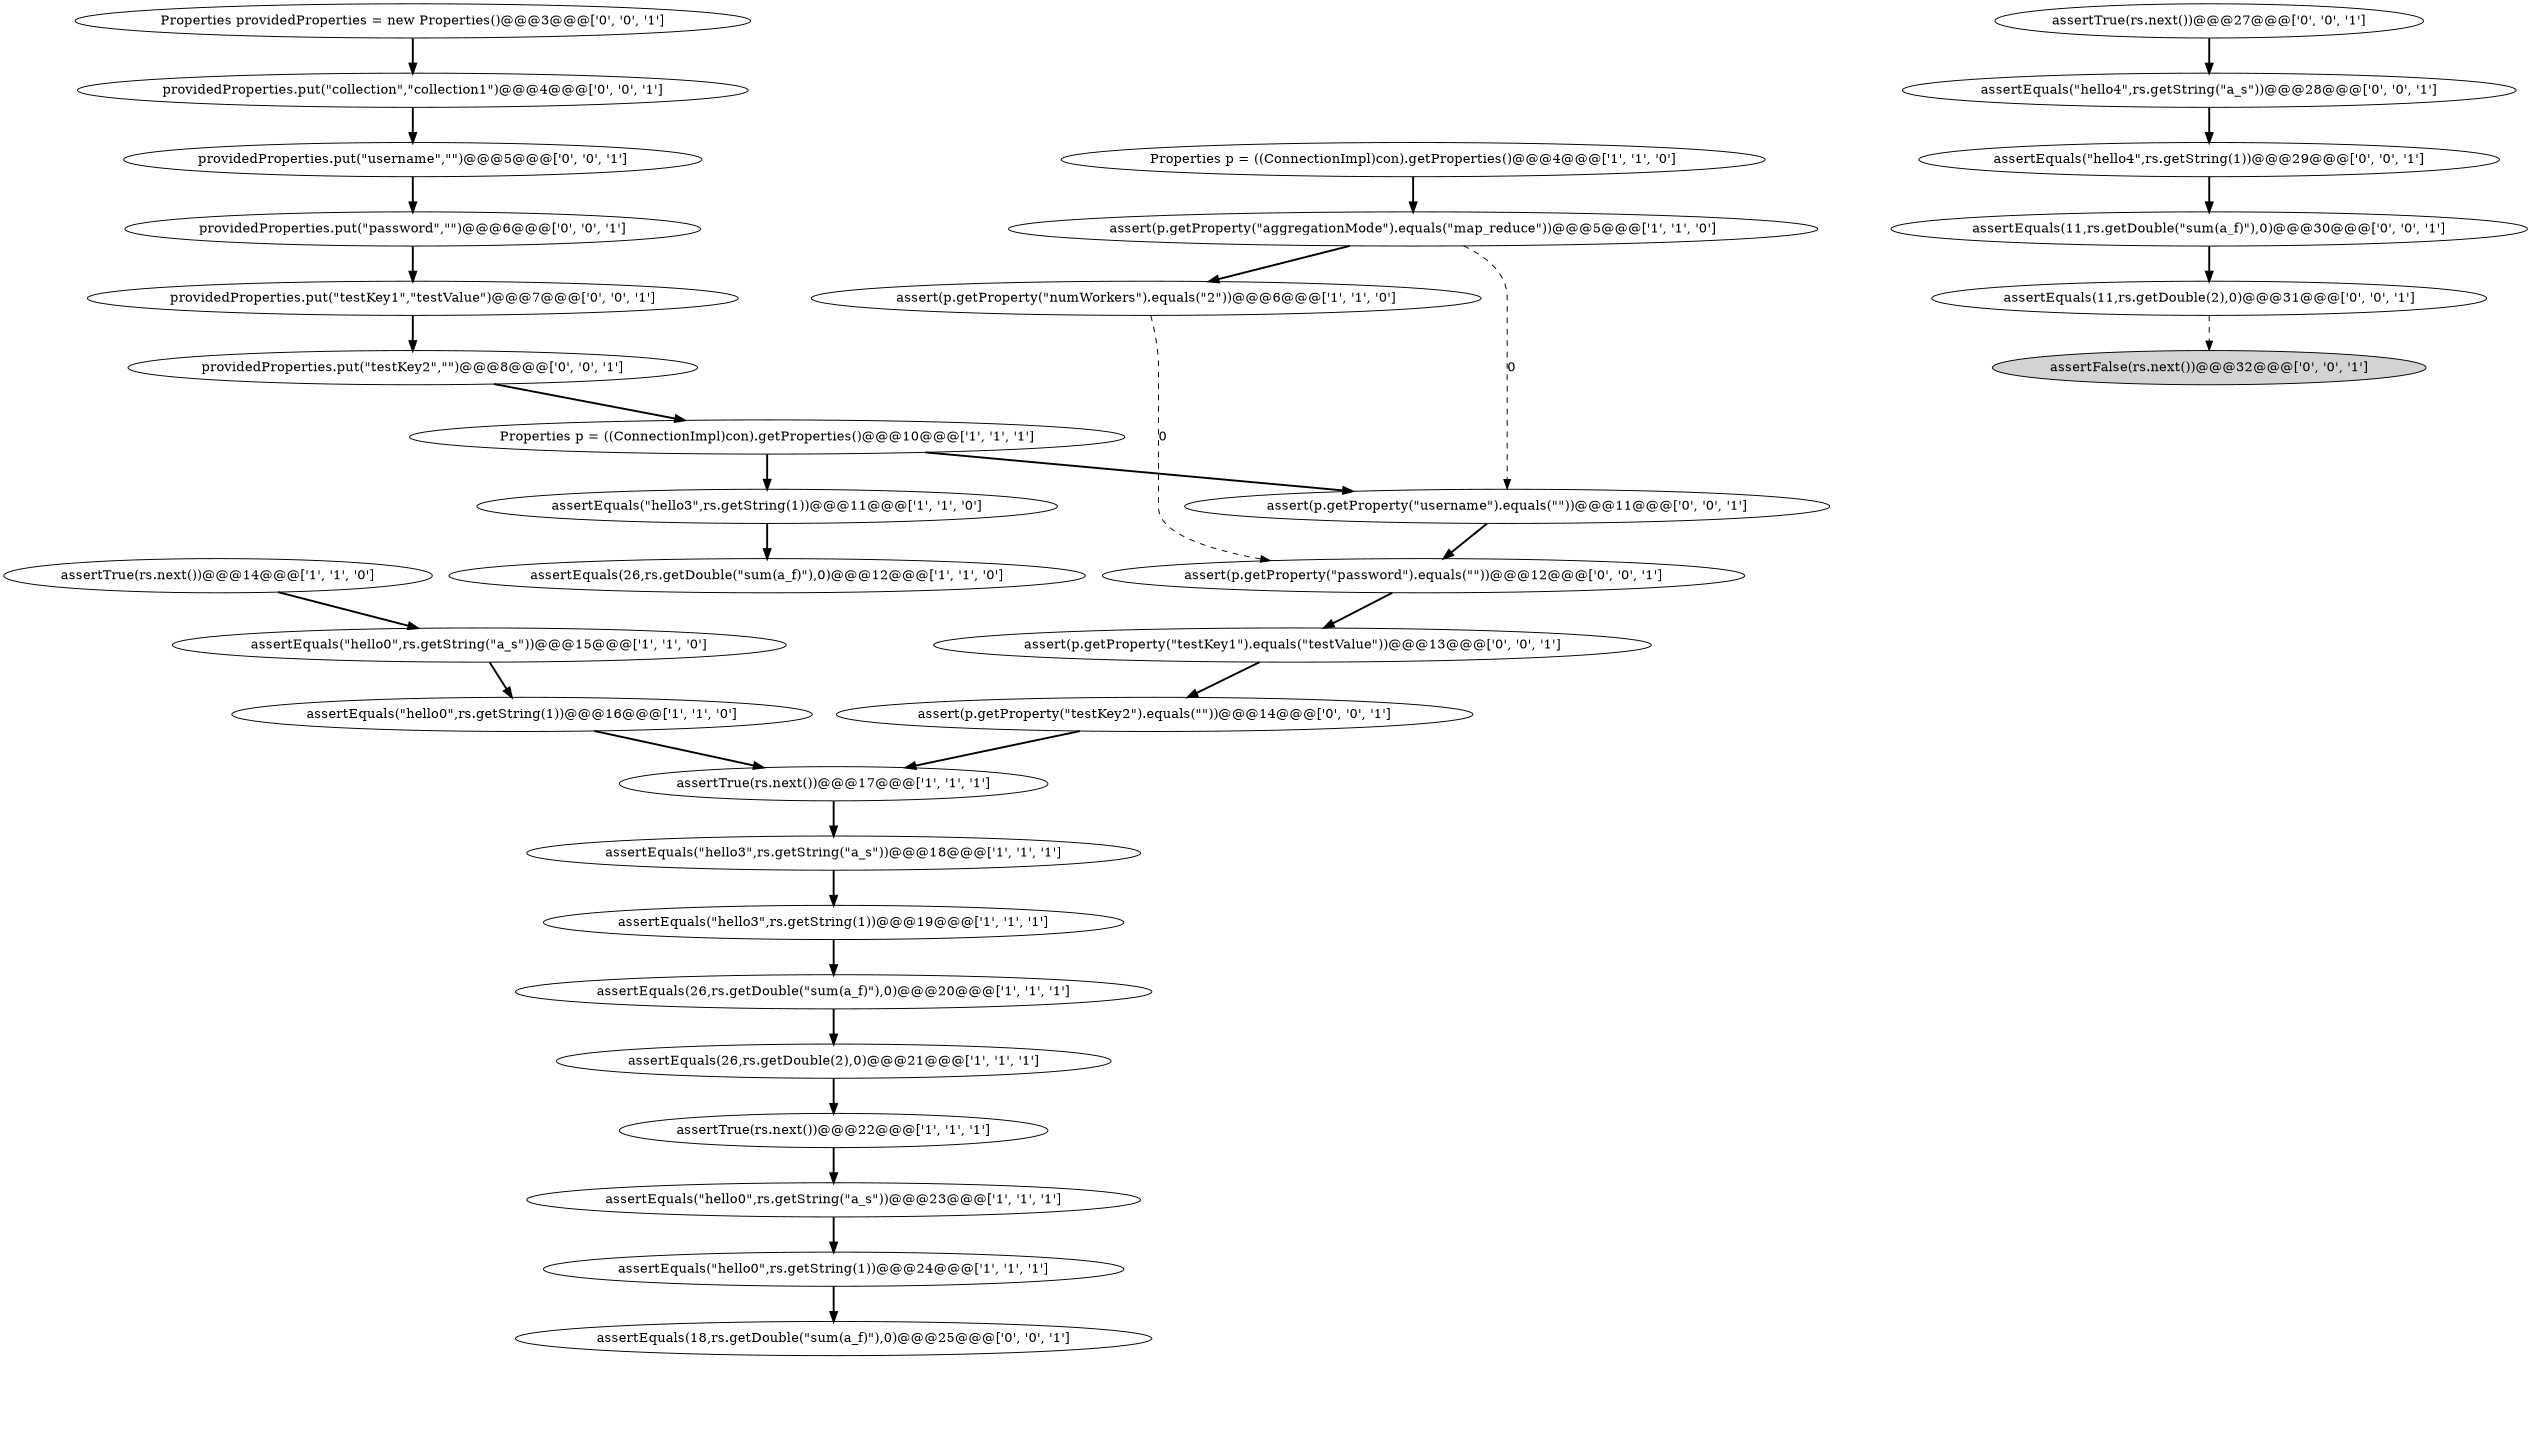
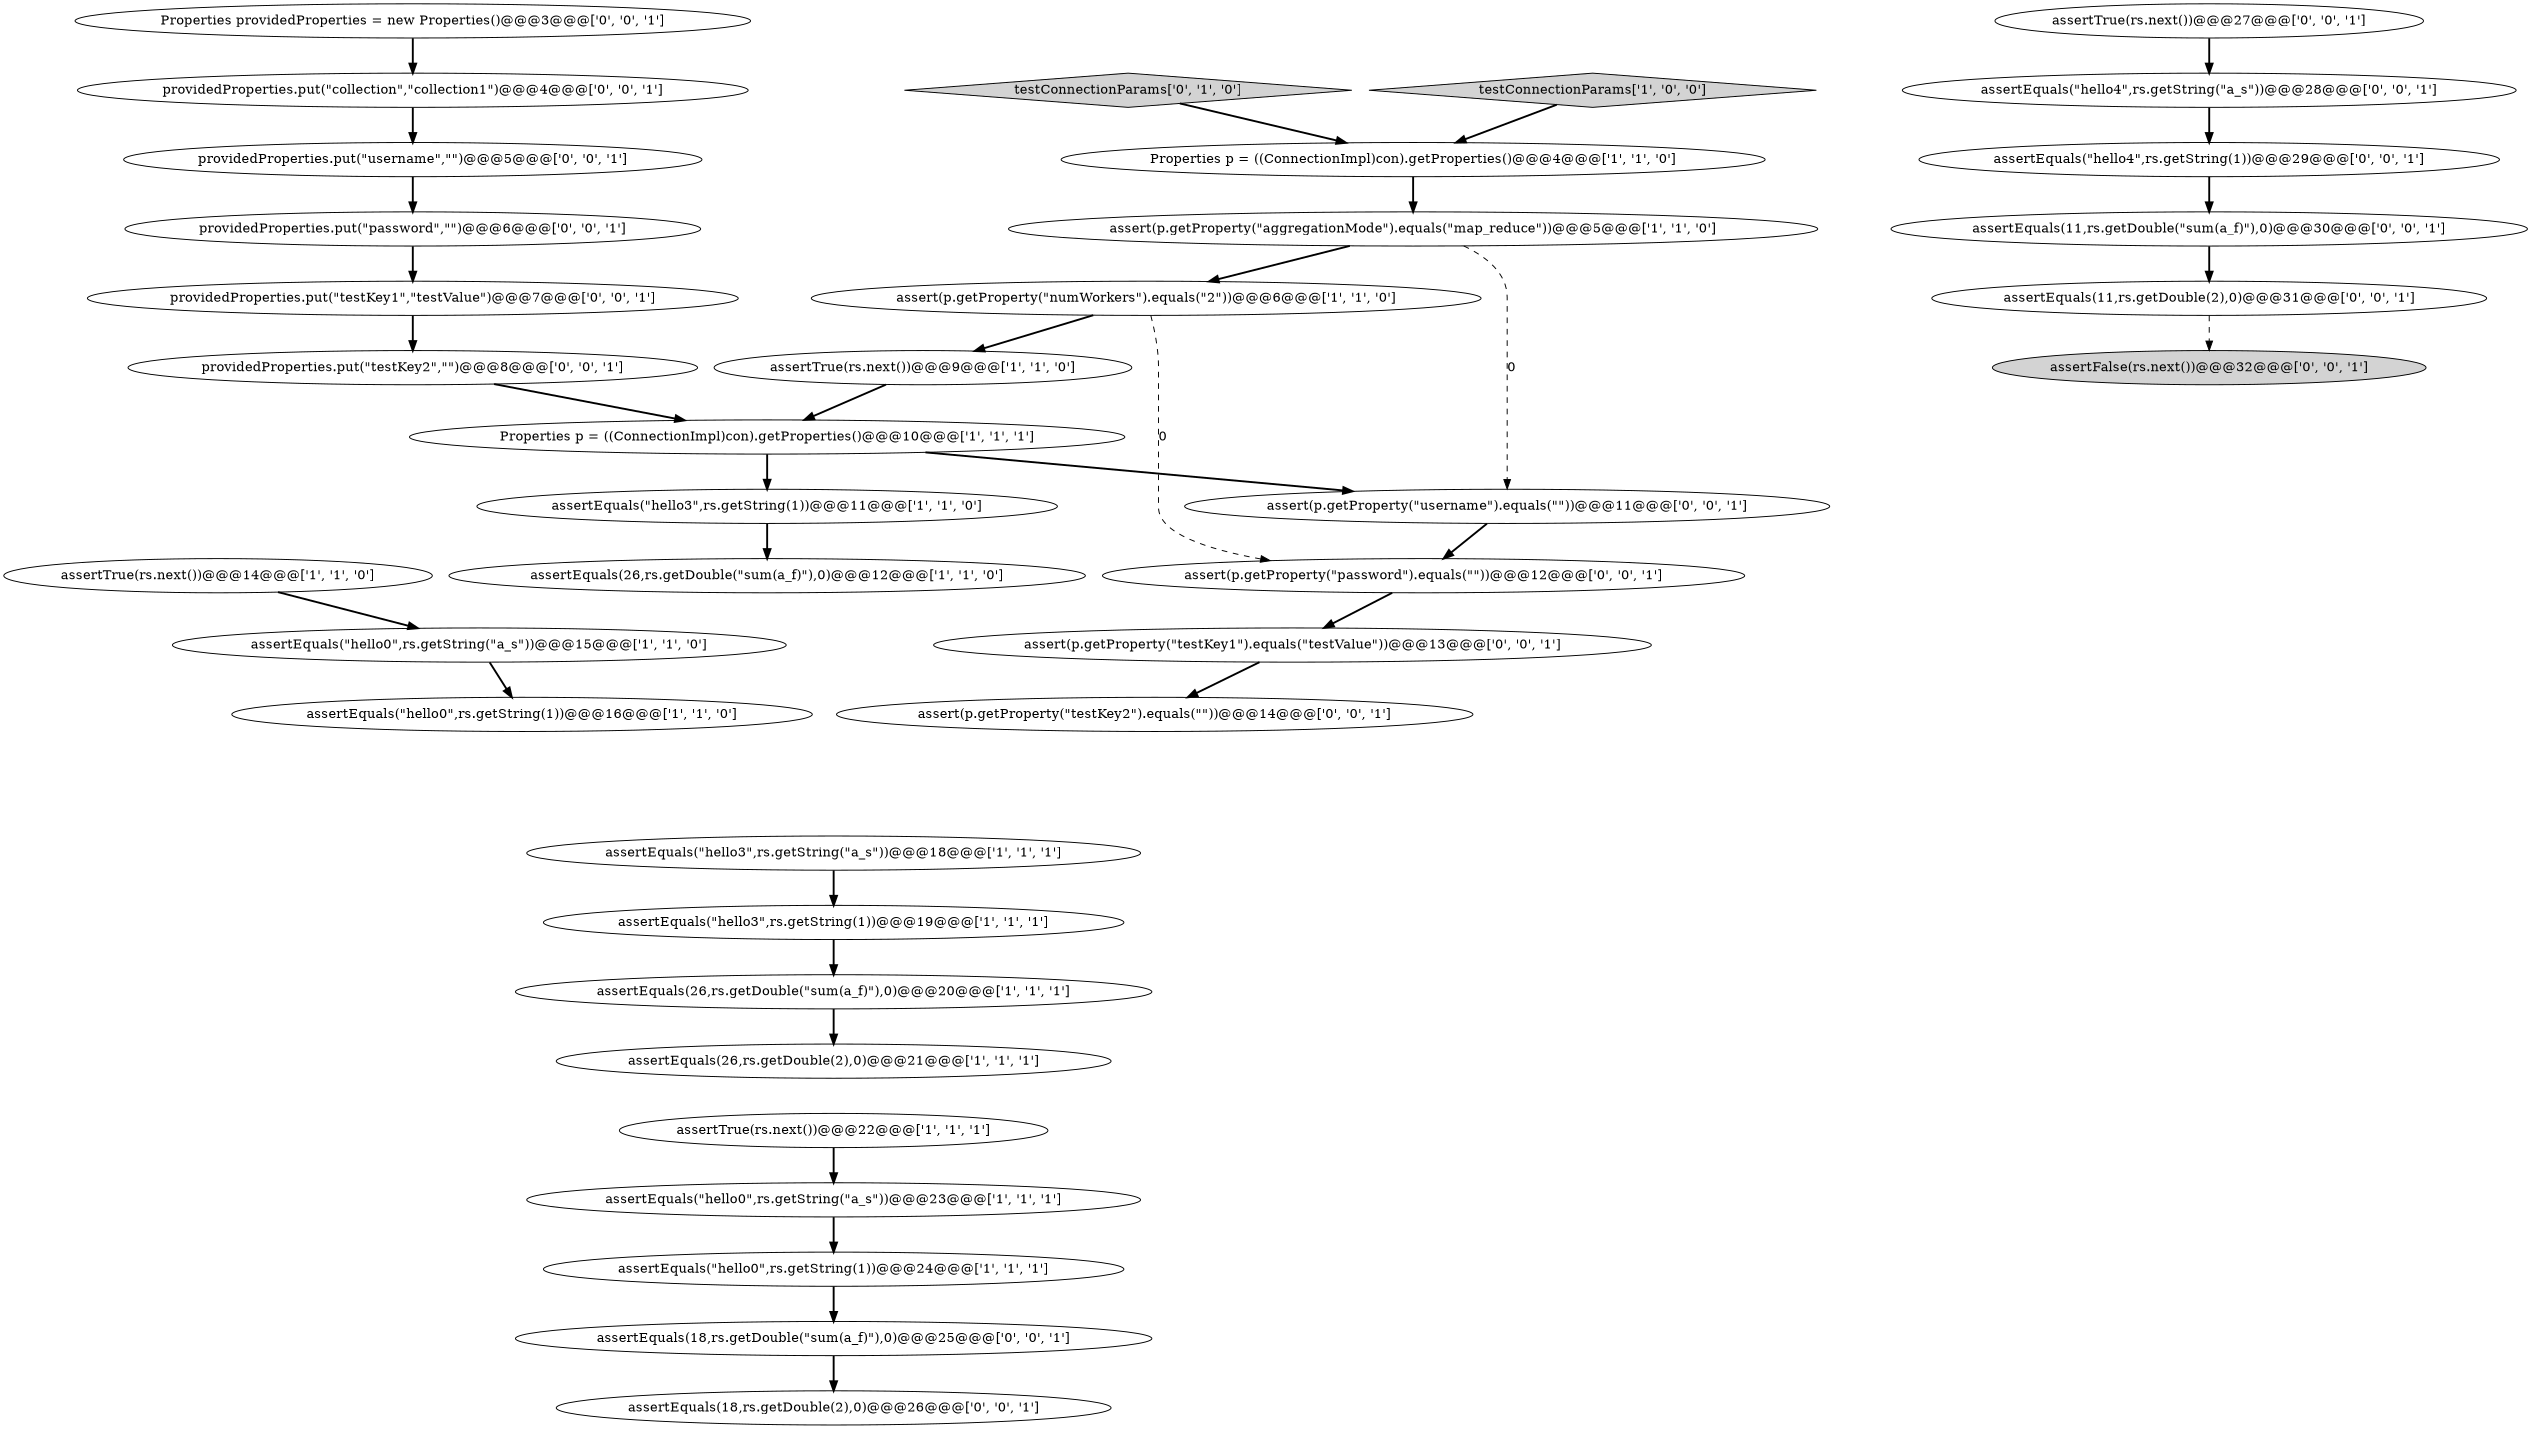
node "testConnectionParams['0', '1', '0']": added
node "testConnectionParams['1', '0', '0']": added
node "assertTrue(rs.next())@@@9@@@['1', '1', '0']": added
node "assertTrue(rs.next())@@@17@@@['1', '1', '1']": removed
edge "assertEquals(26,rs.getDouble(2),0)@@@21@@@['1', '1', '1']" -> "assertTrue(rs.next())@@@22@@@['1', '1', '1']": removed
node "assertEquals(18,rs.getDouble(2),0)@@@26@@@['0', '0', '1']": added
